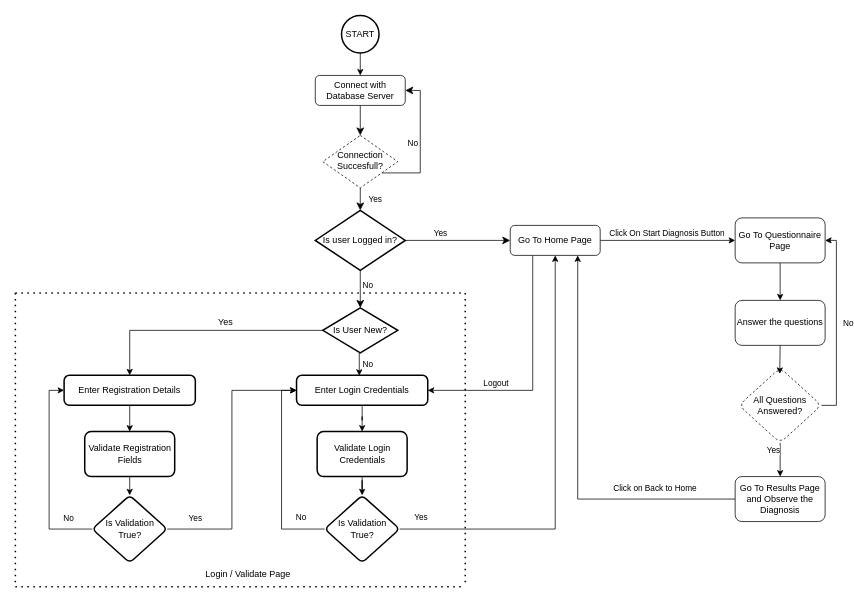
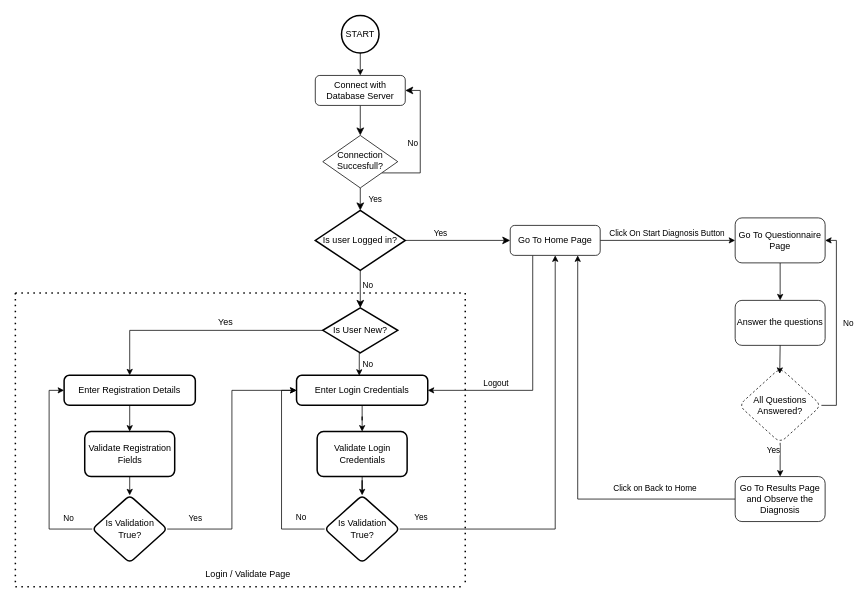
node "Connection Succesfull?": style dashed -> solid
